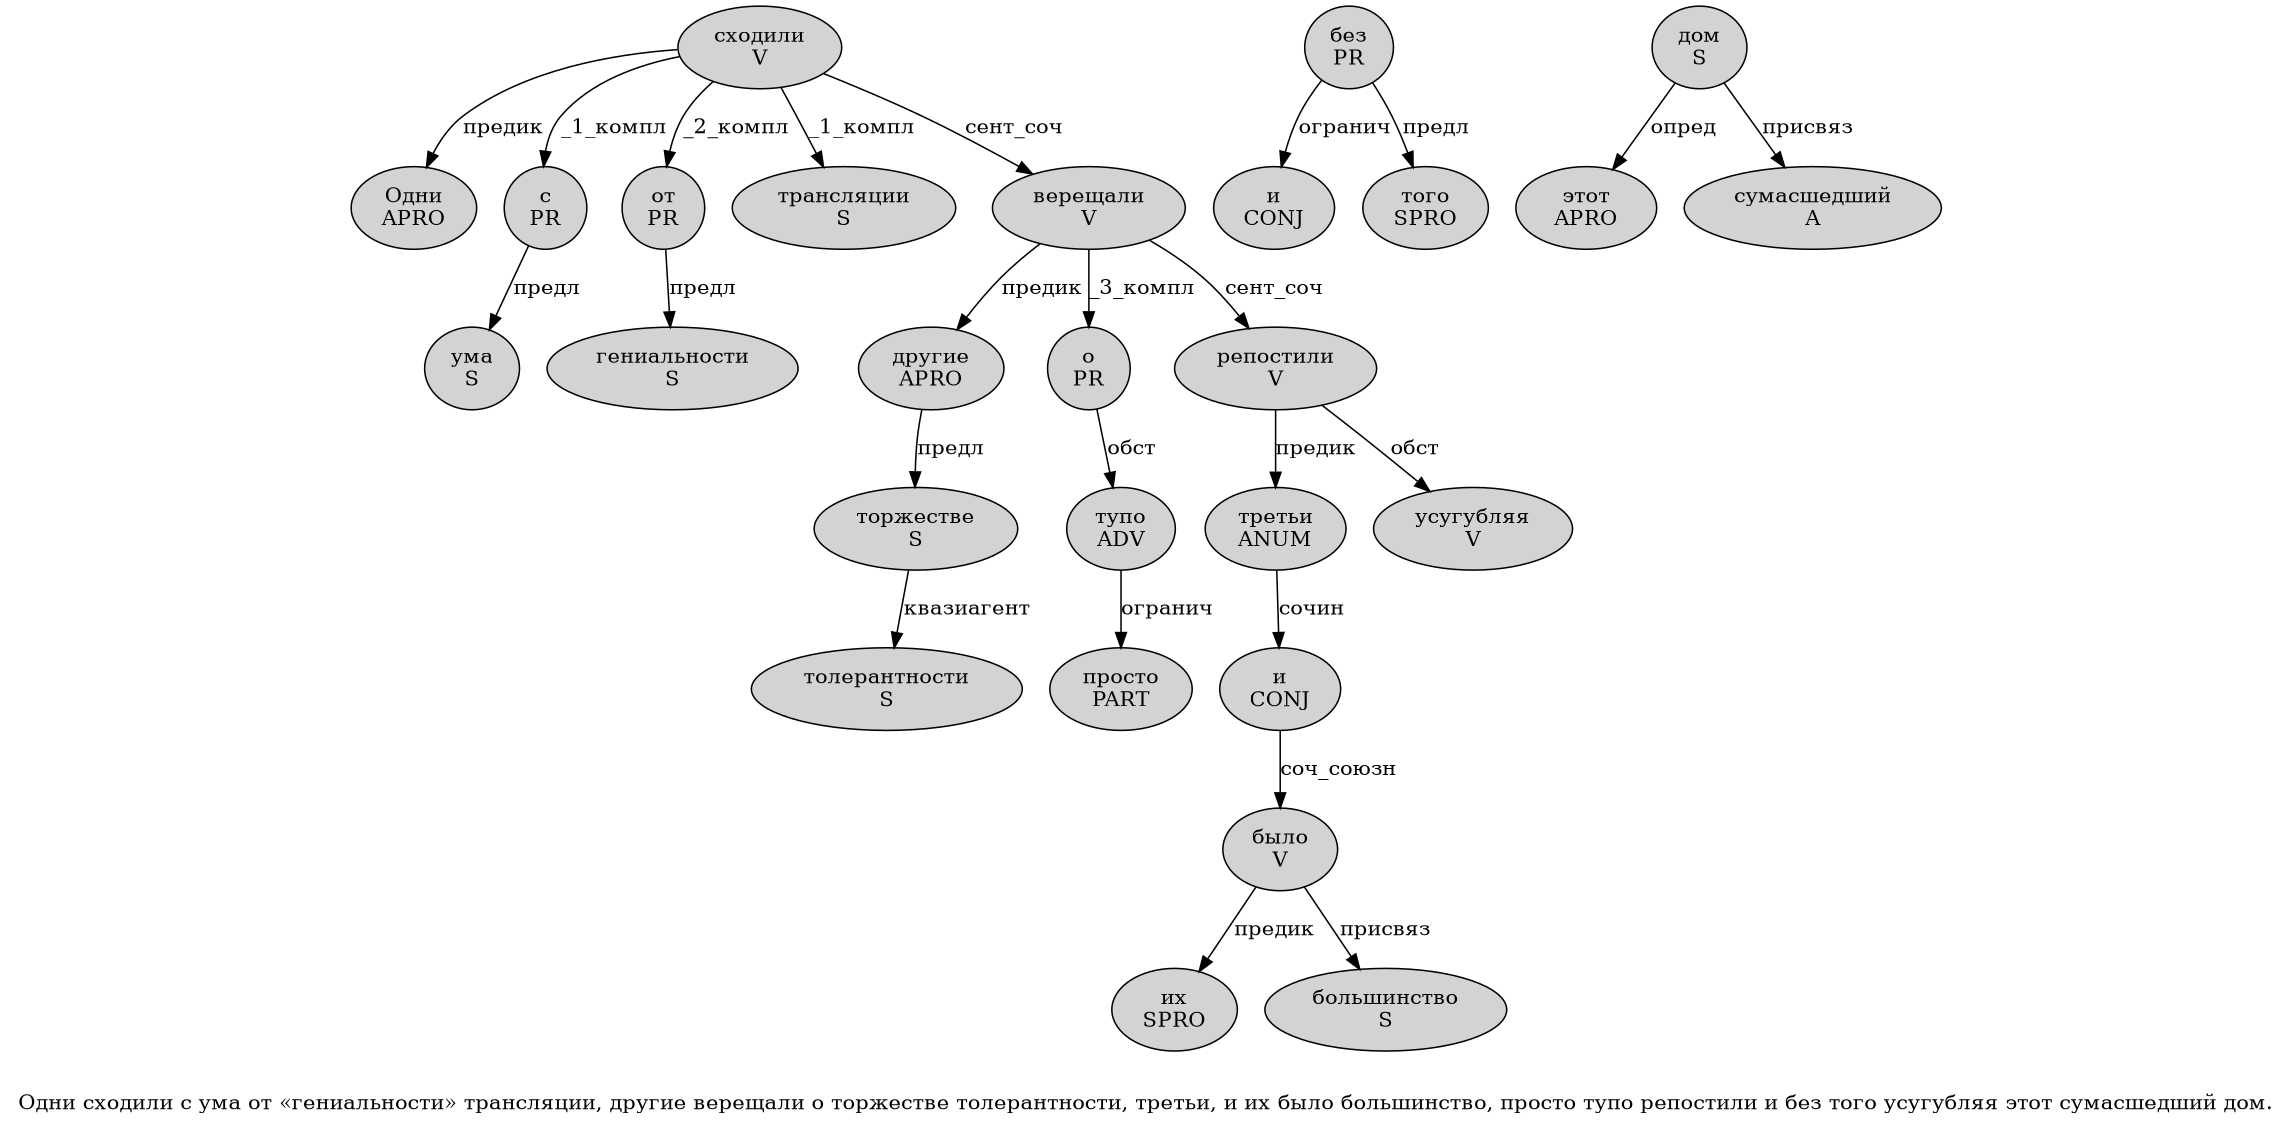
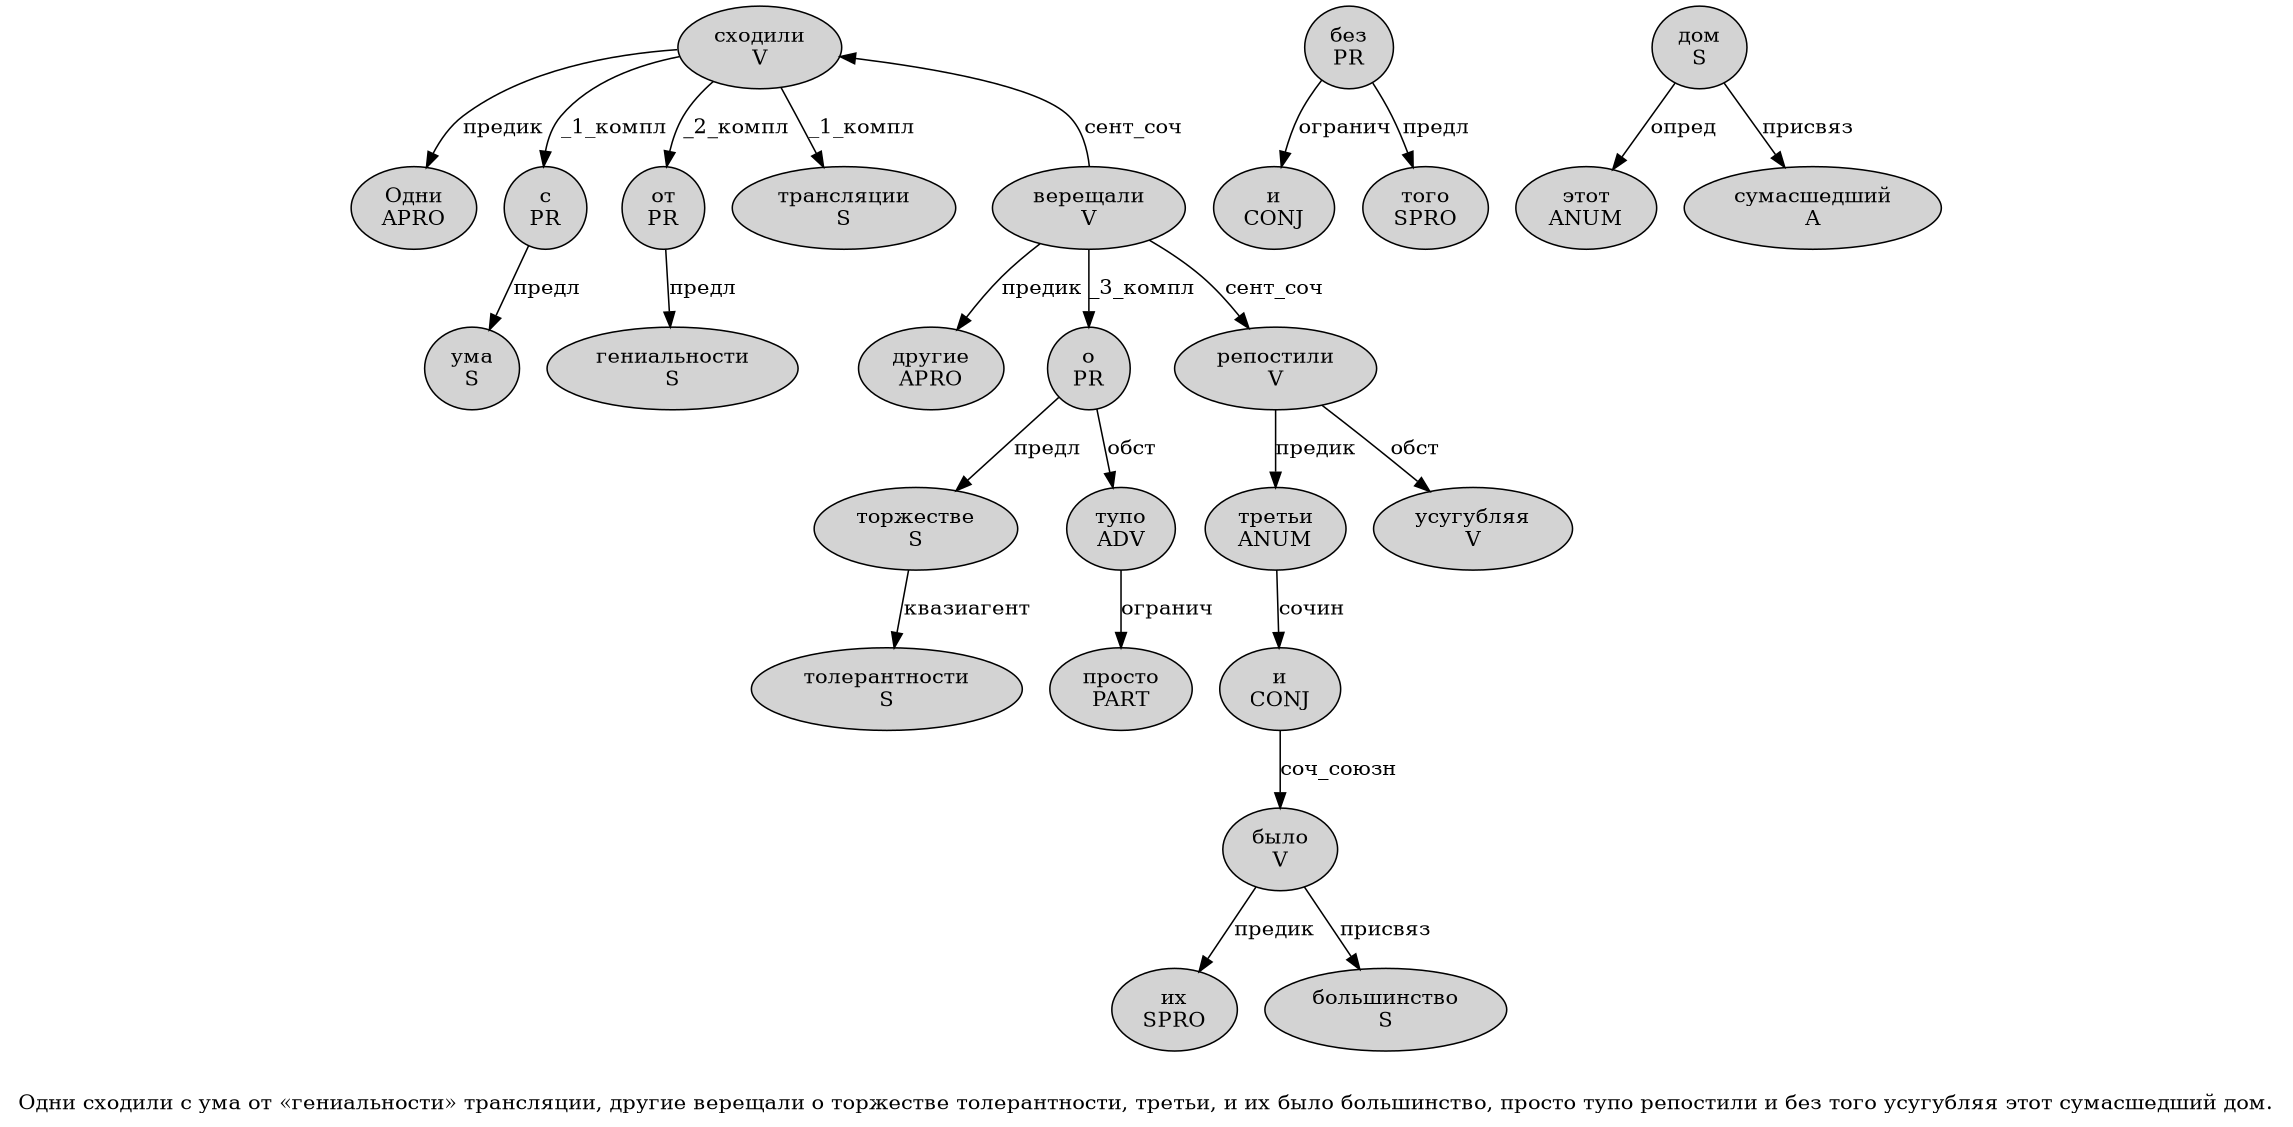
edge "сходили V" -> "верещали V": reversed
node "этот APRO": label "этот APRO" -> "этот ANUM"
edge "другие APRO" -> "торжестве S": now "о PR" -> "торжестве S"
